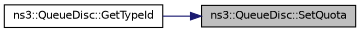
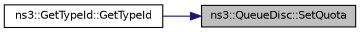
node "ns3::QueueDisc::GetTypeId": label "ns3::QueueDisc::GetTypeId" -> "ns3::GetTypeId::GetTypeId"
